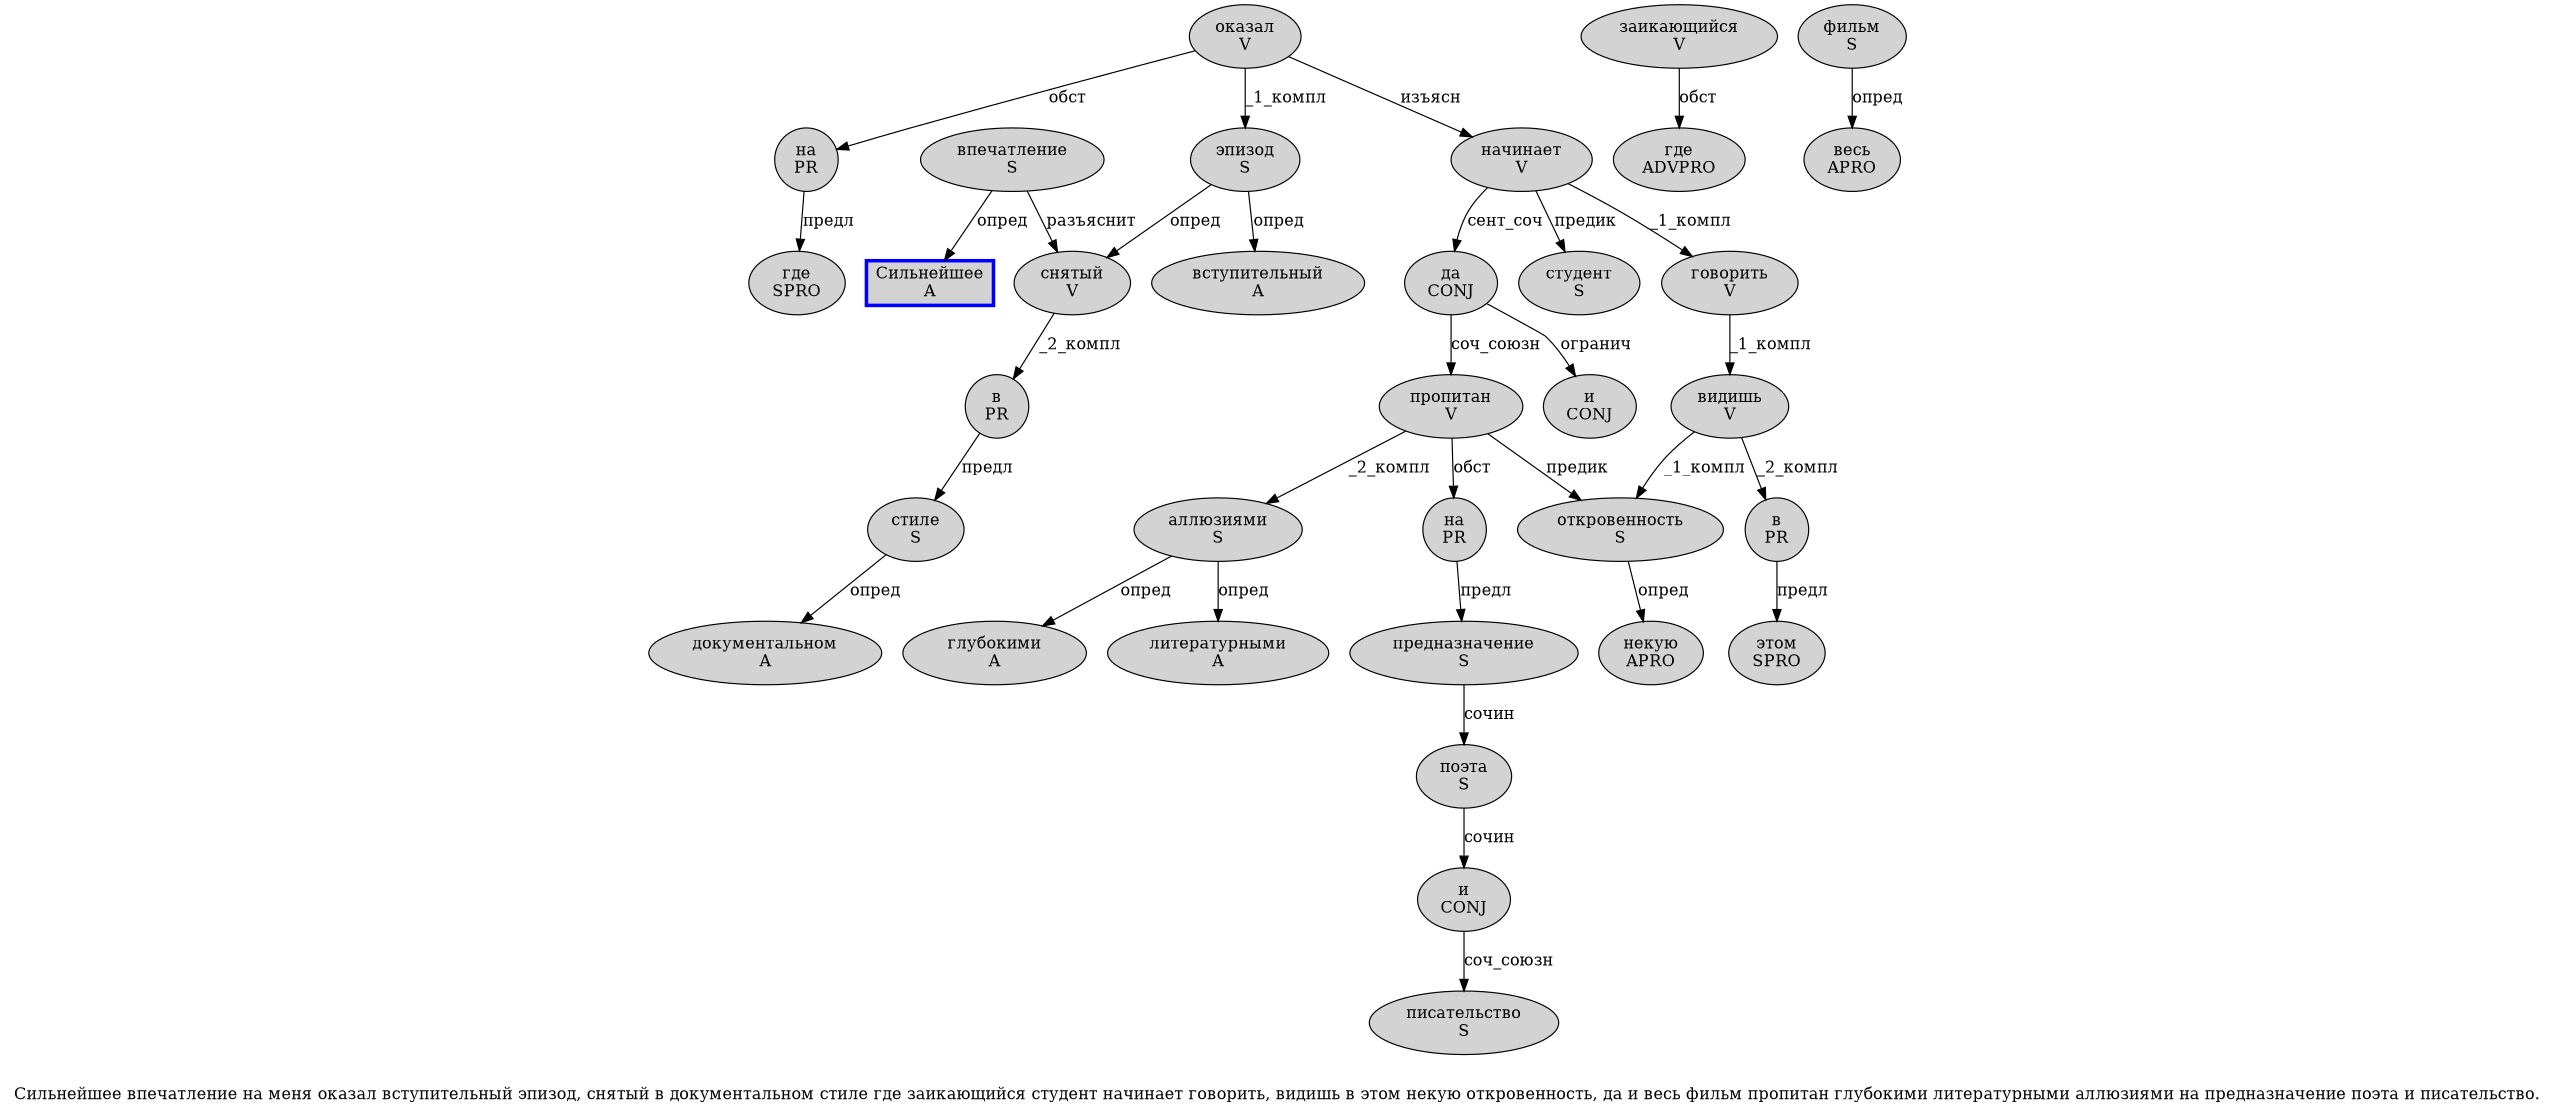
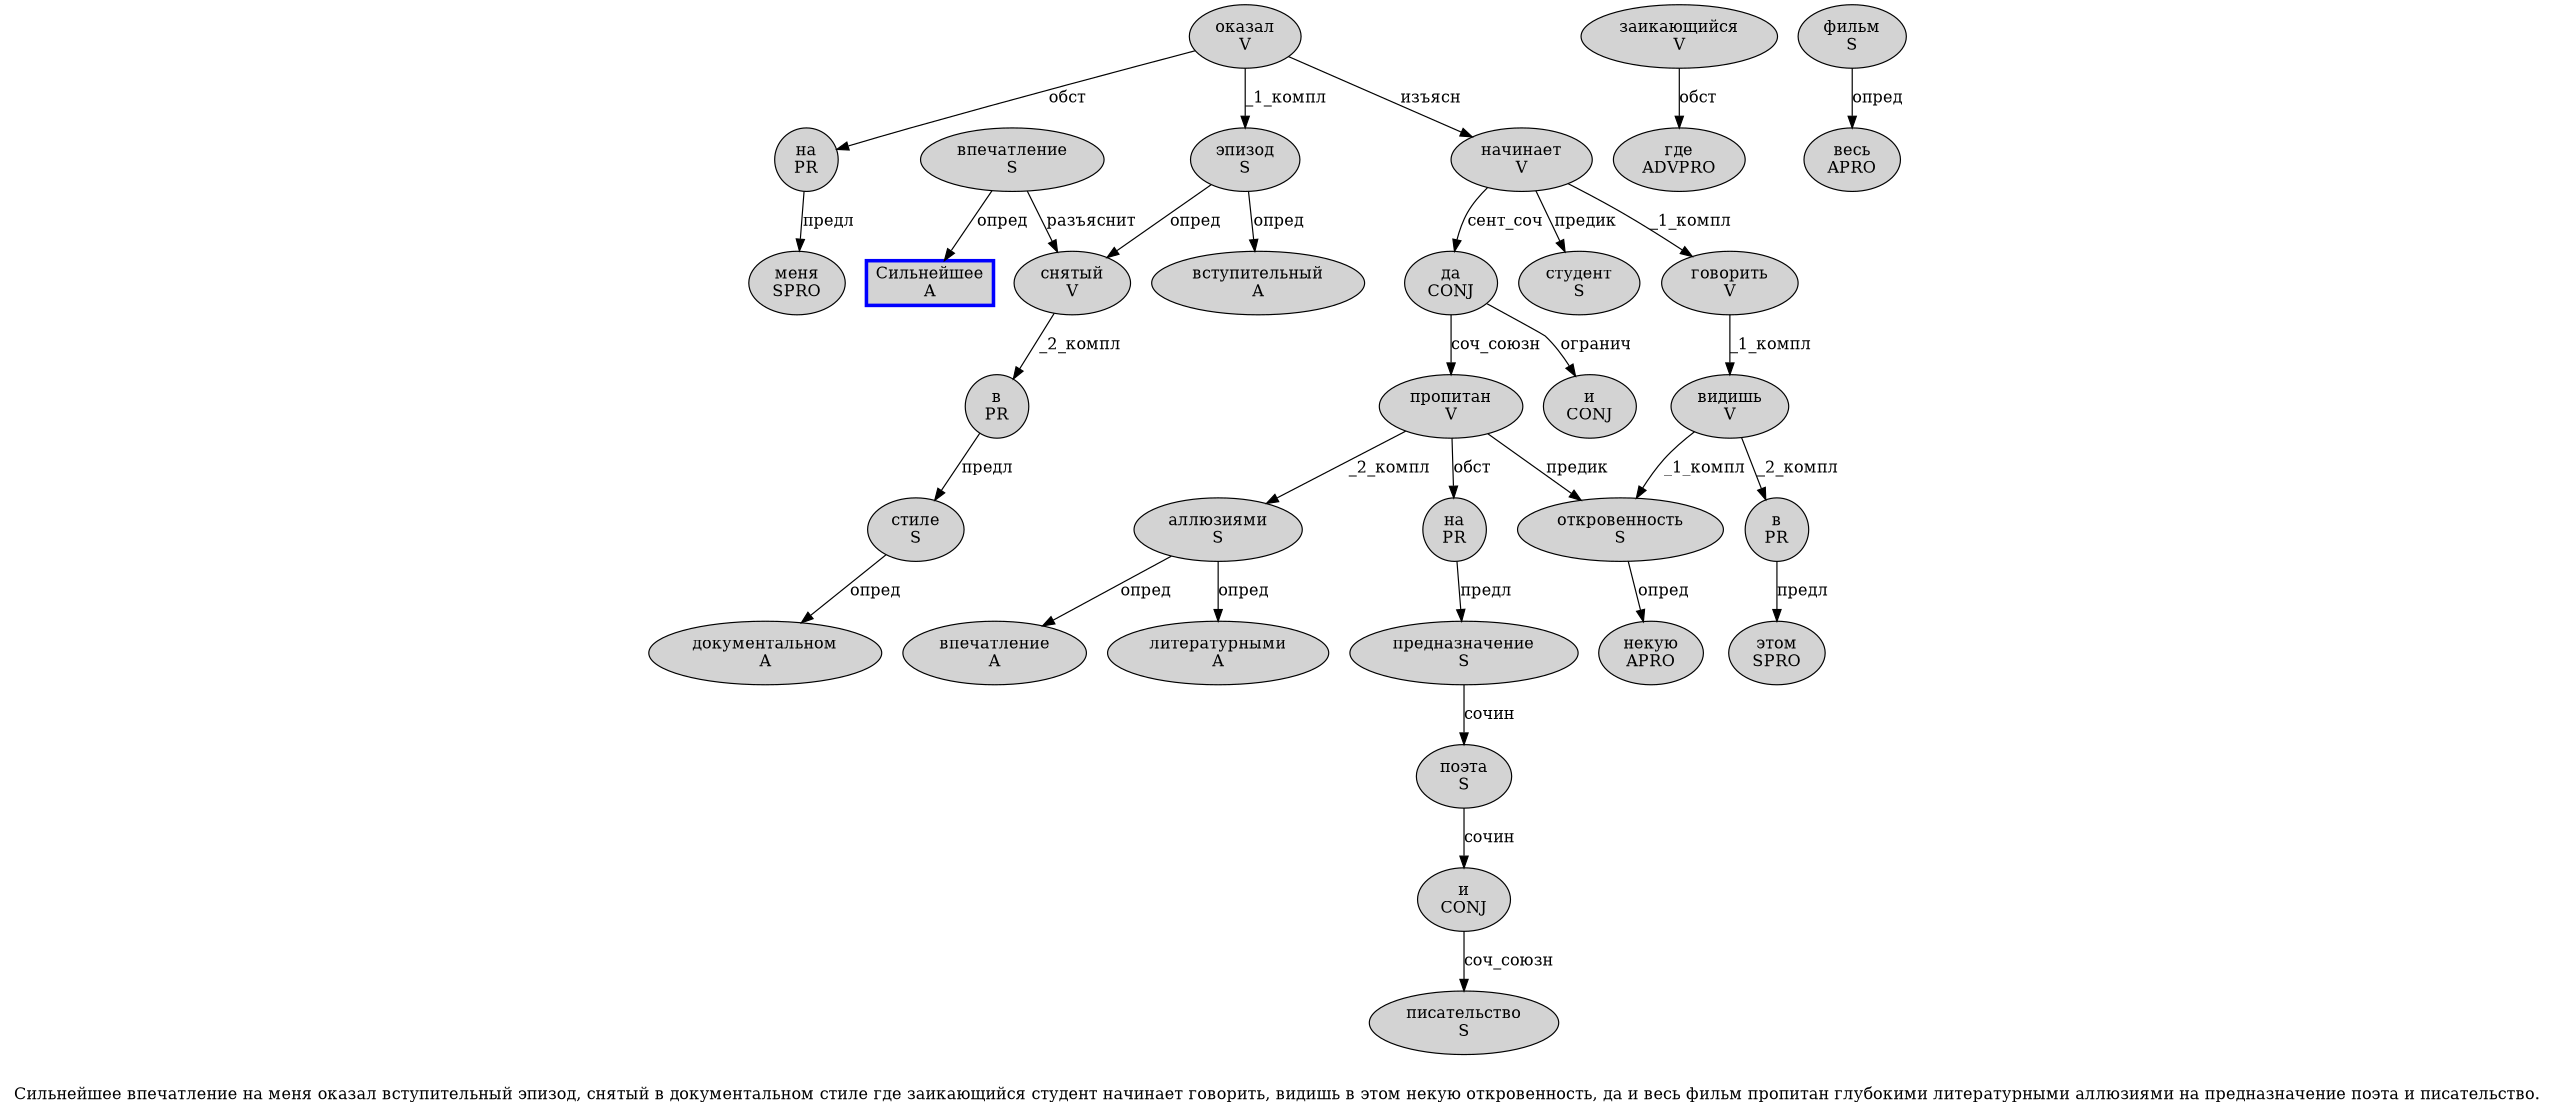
node "где SPRO": label "где SPRO" -> "меня SPRO"
node "глубокими A": label "глубокими A" -> "впечатление A"
